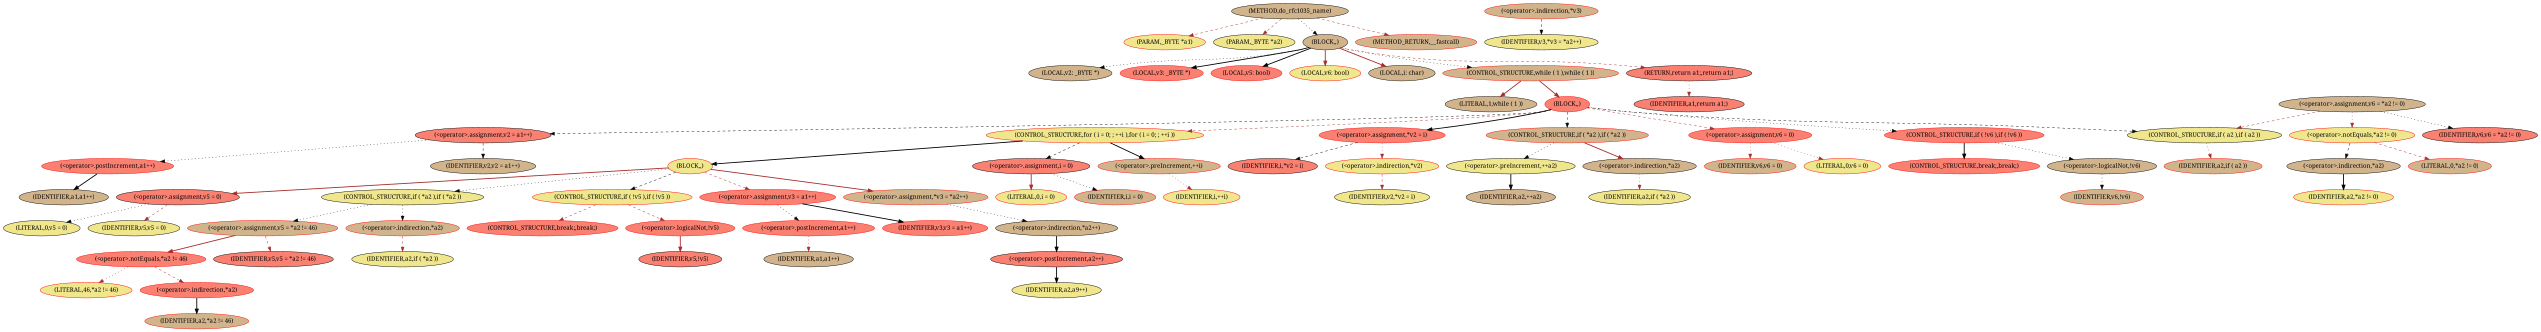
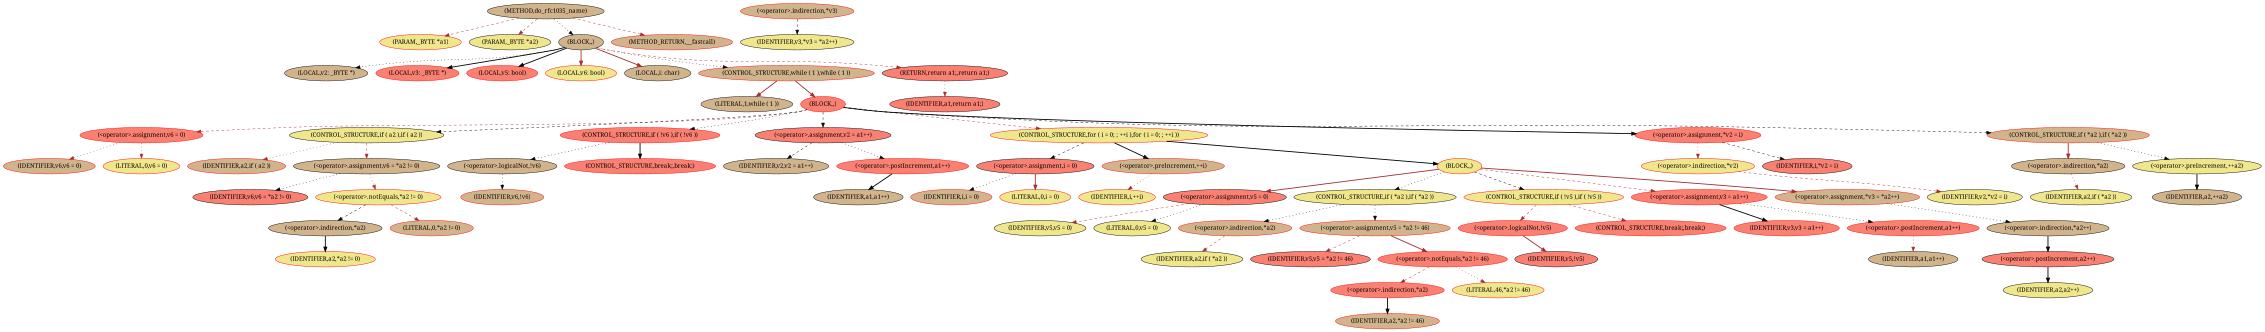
edge "(<operator>.assignment,v6 = *a2 != 0)" -> "(CONTROL_STRUCTURE,if ( a2 ),if ( a2 ))": reversed
node "(IDENTIFIER,a2,a9++)": label "(IDENTIFIER,a2,a9++)" -> "(IDENTIFIER,a2,a2++)"
